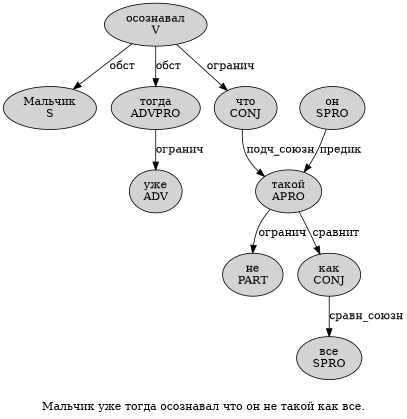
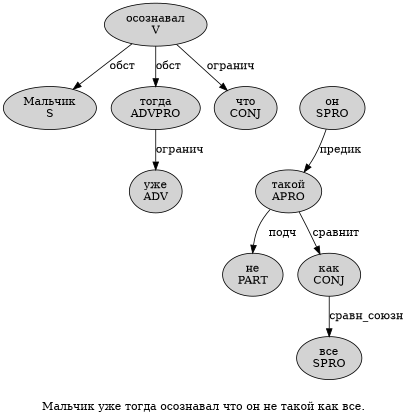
edge "что CONJ" -> "такой APRO": removed, label "подч_союзн"
edge "такой APRO" -> "не PART": label "огранич" -> "подч"
